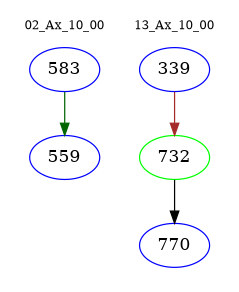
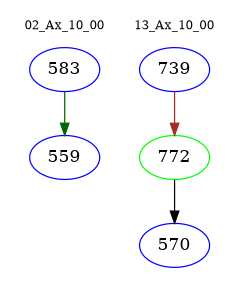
node "339": label "339" -> "739"
node "732": label "732" -> "772"
node "770": label "770" -> "570"
